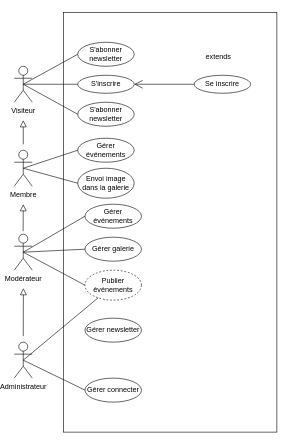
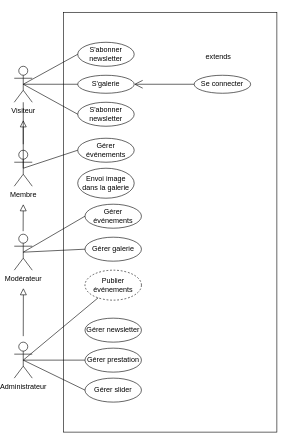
node "S'inscrire": label "S'inscrire" -> "S'galerie"
node "Se inscrire": label "Se inscrire" -> "Se connecter"
edge "Membre" -- "Envoi image dans la galerie": now "Membre" -- "Visiteur"
edge "Modérateur" -- "Publier événements": removed
edge "Administrateur" -- "Gérer prestation": added
node "Gérer prestation": added
node "Gérer connecter": label "Gérer connecter" -> "Gérer slider"
